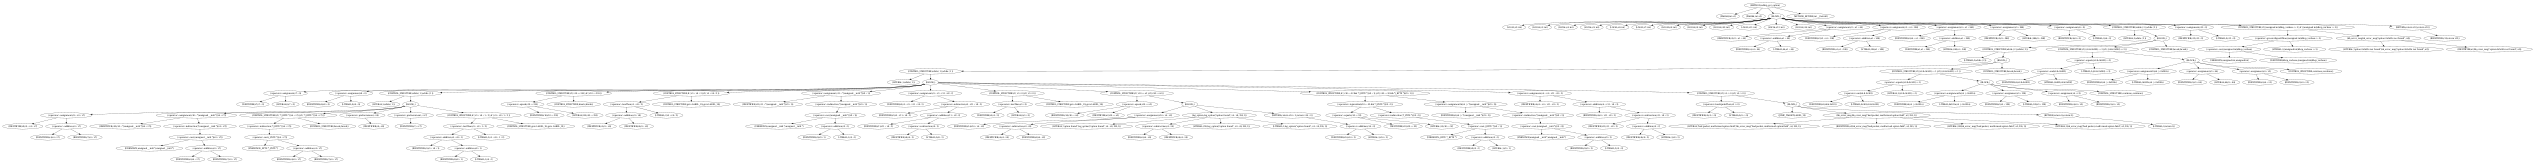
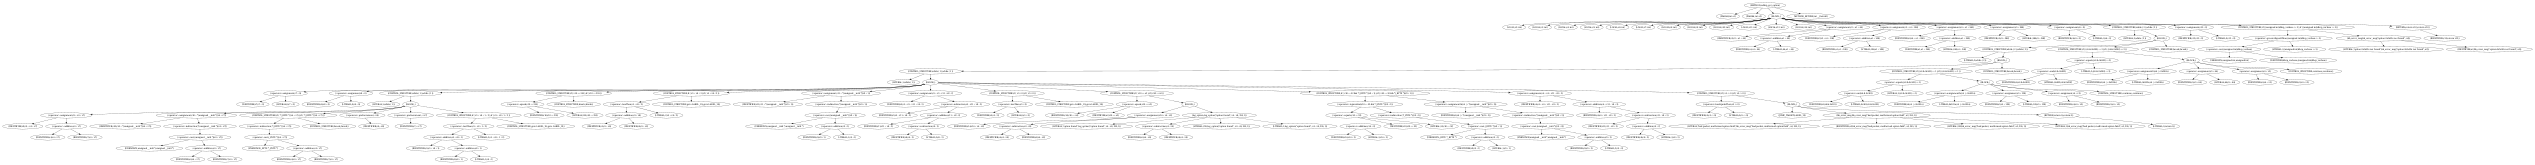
node "(RETURN,return v14 + 2;,return v14 + 2;)": removed
